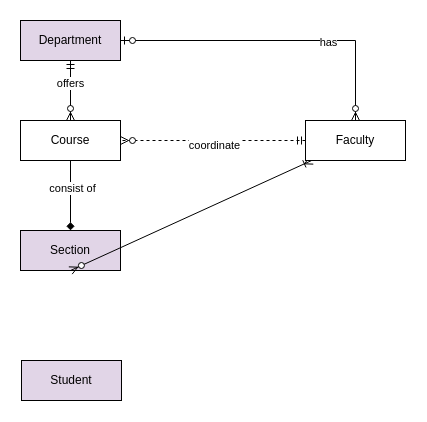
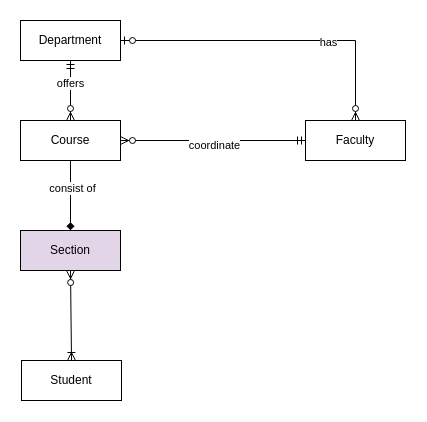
node "Department": fillcolor #e1d5e7 -> #ffffff
edge "Course" -- "Faculty": style dashed -> solid
edge "Faculty" -- "Section": now "Student" -- "Section"
node "Student": fillcolor #e1d5e7 -> #ffffff
